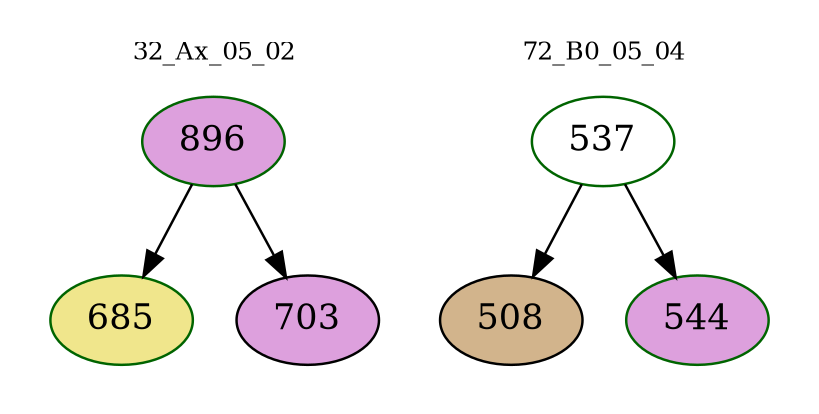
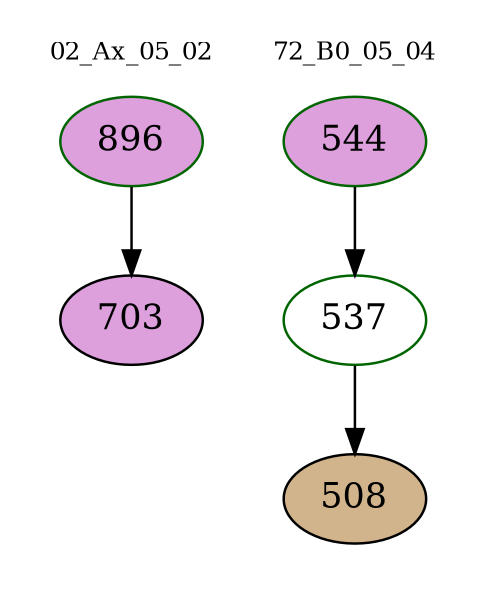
cluster "32_Ax_05_02": label "32_Ax_05_02" -> "02_Ax_05_02"
edge "537" -> "544": reversed
node "685": removed
